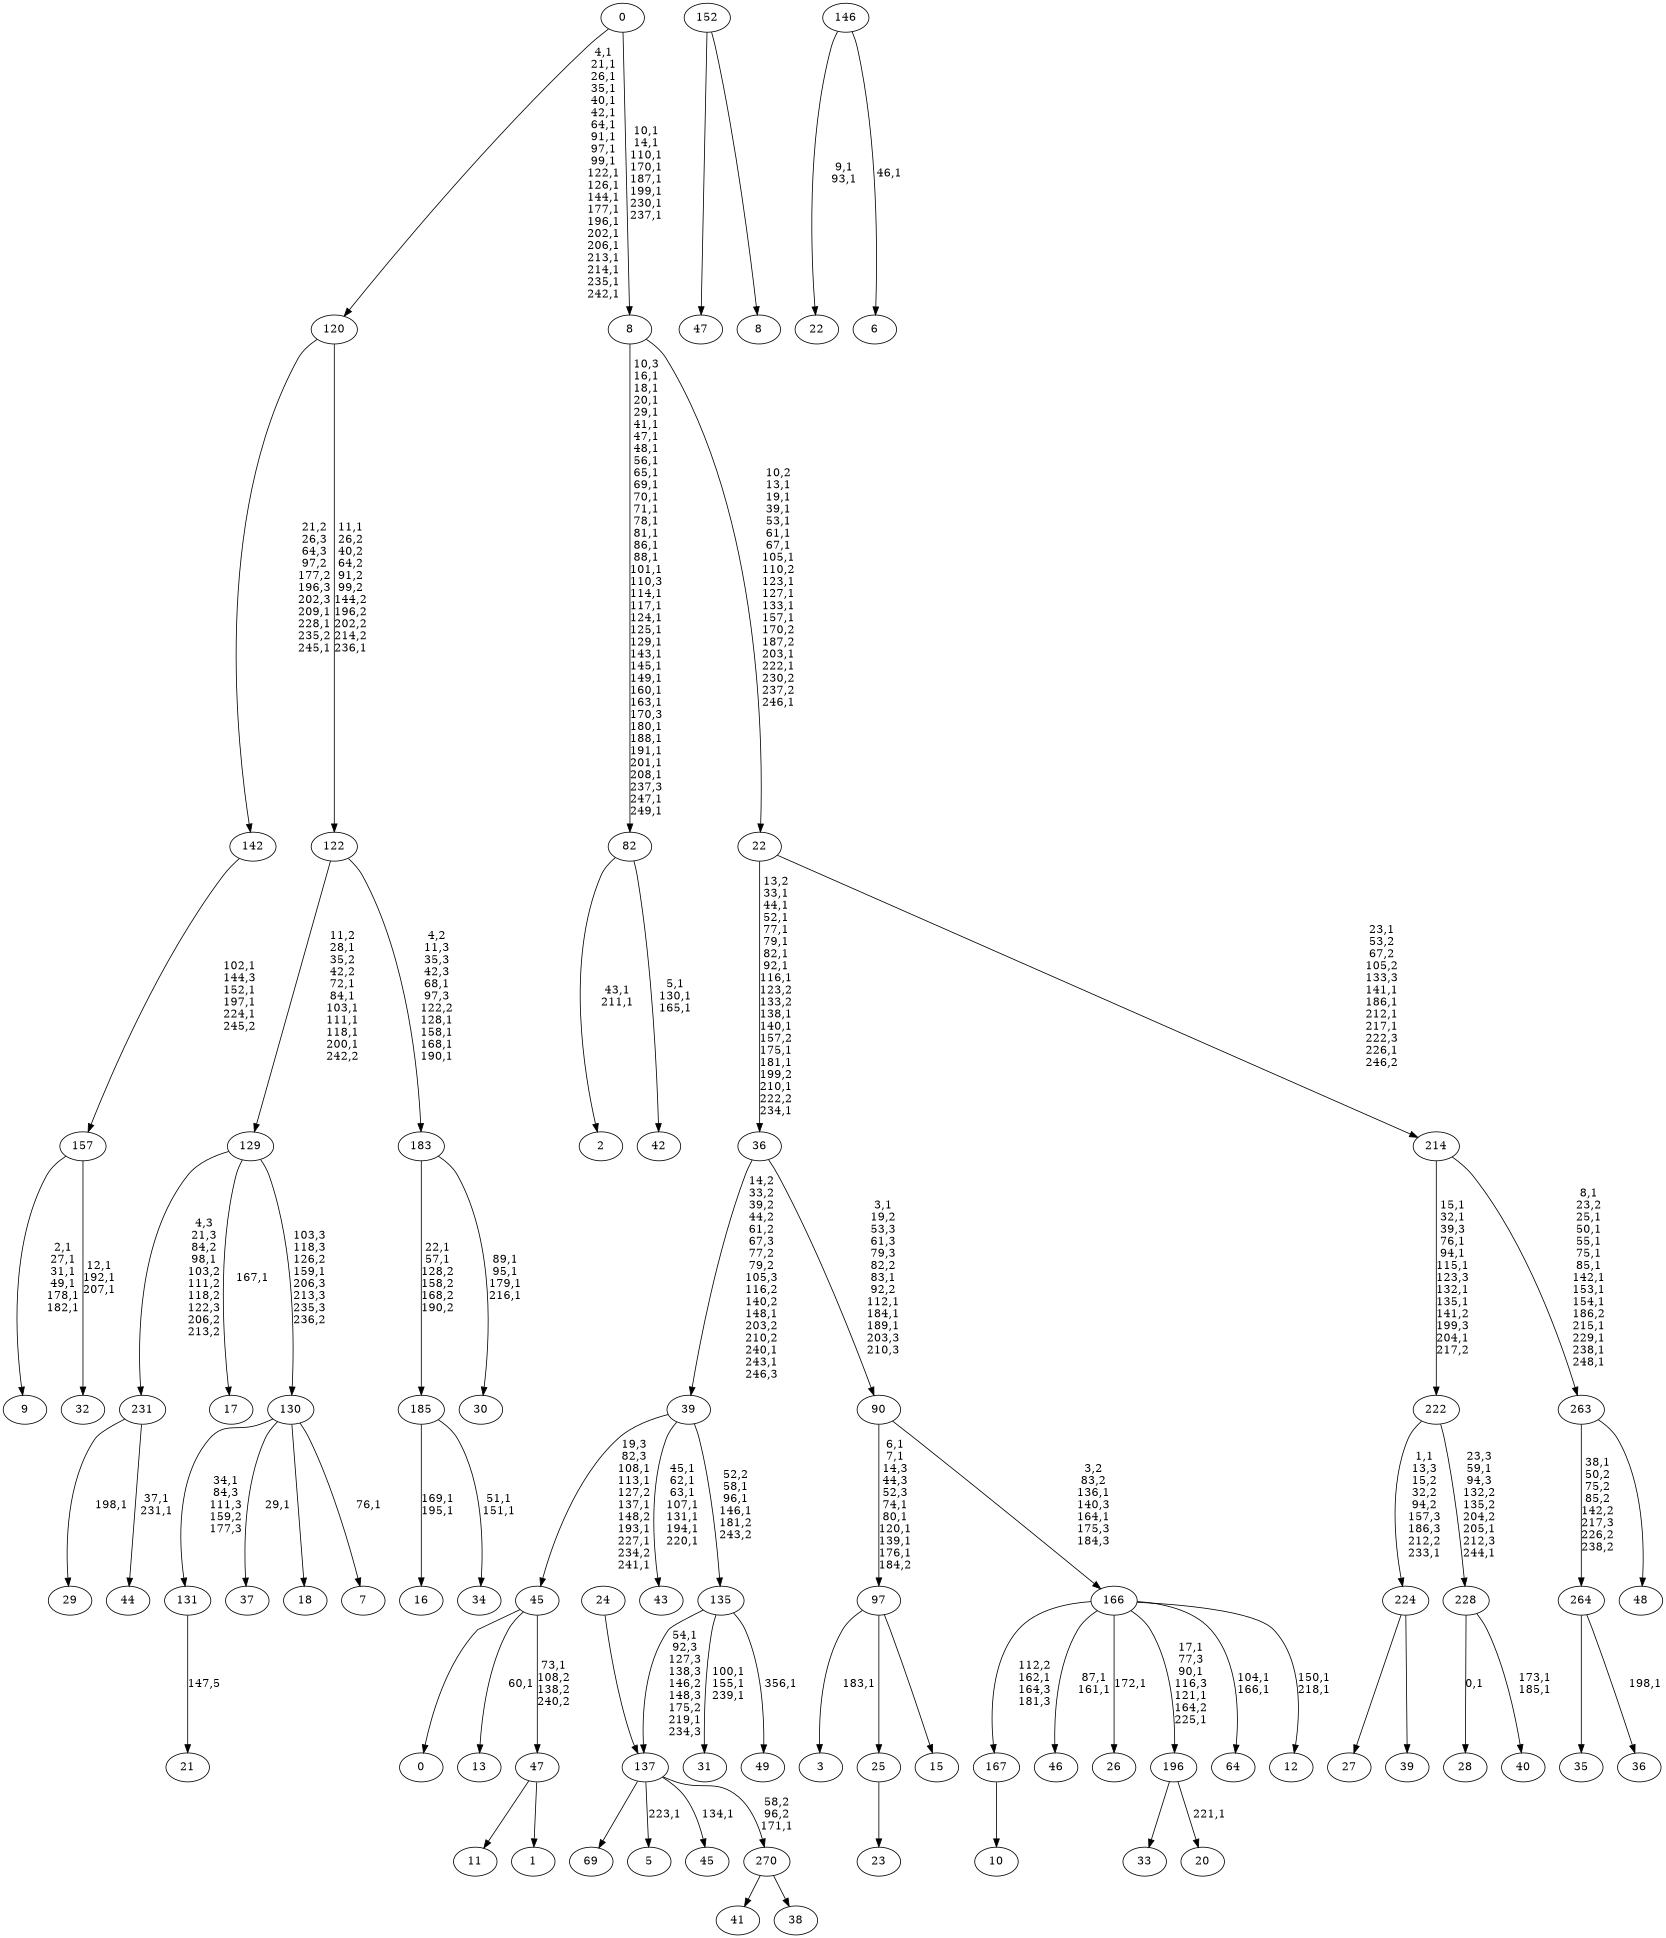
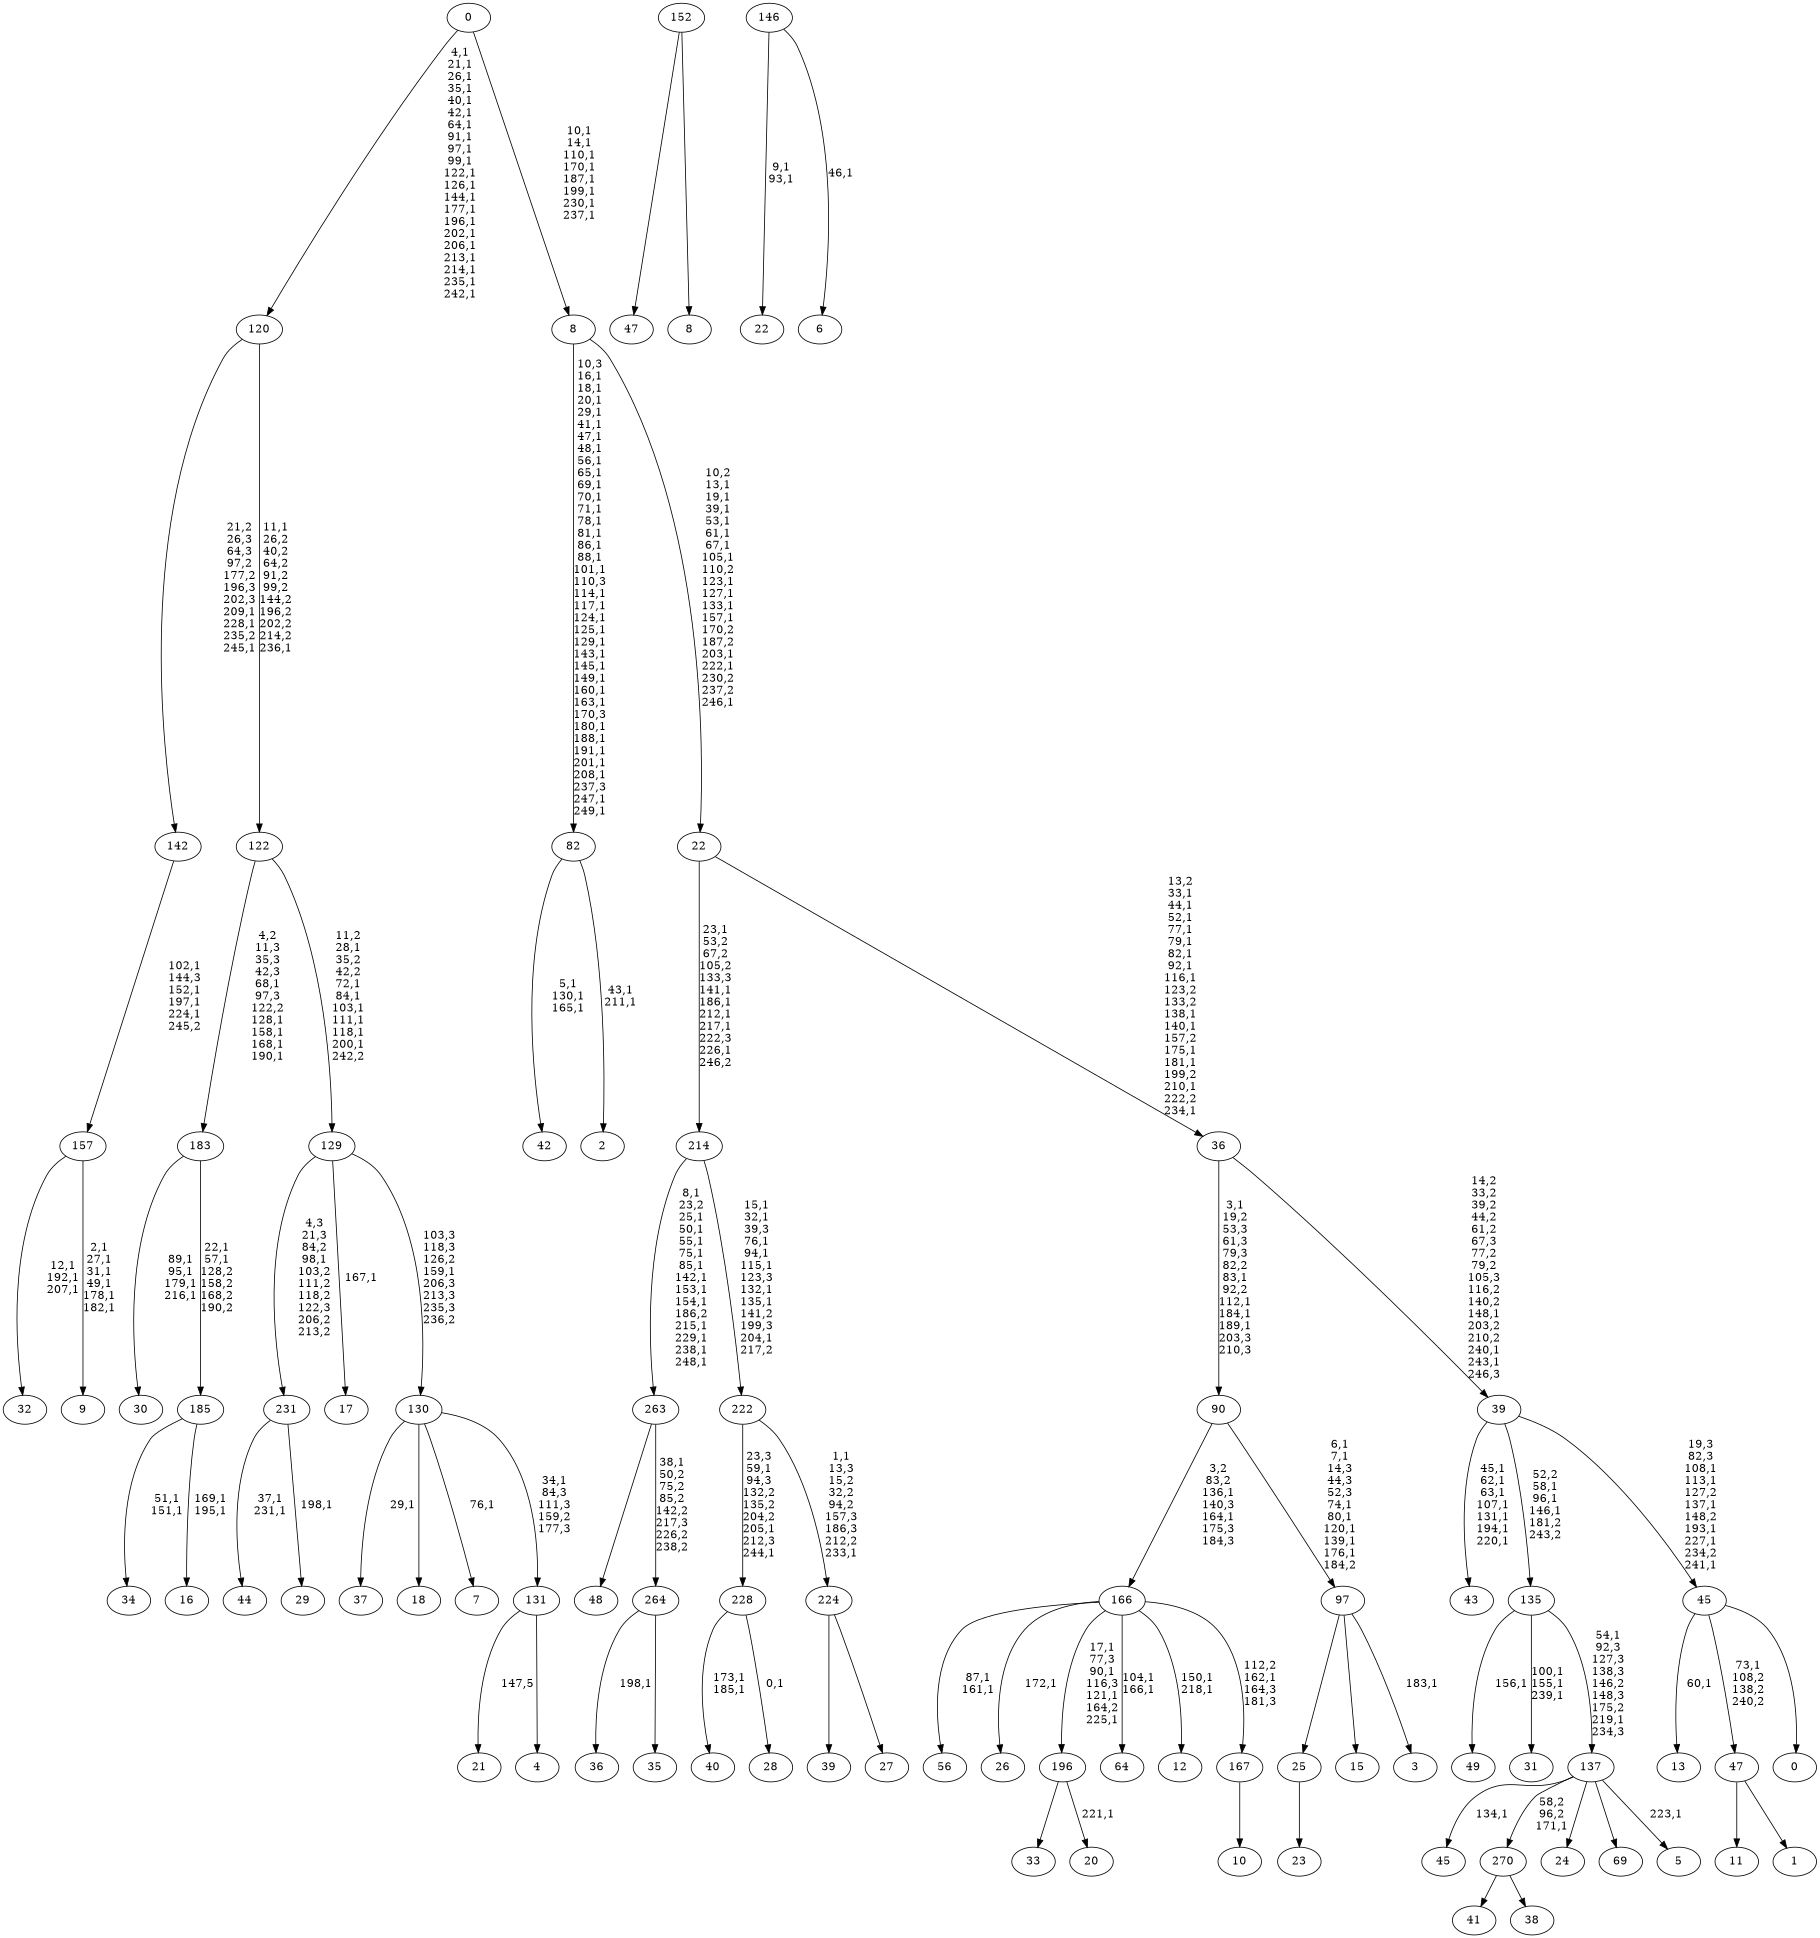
edge "24" -> "137": reversed
edge "135" -> "49": label "356,1" -> "156,1"
node "4": added
node "46": label "46" -> "56"
